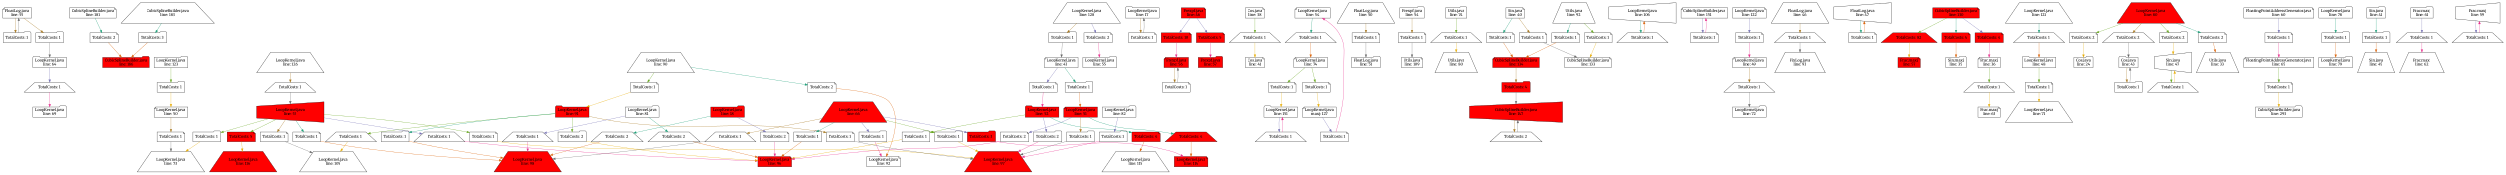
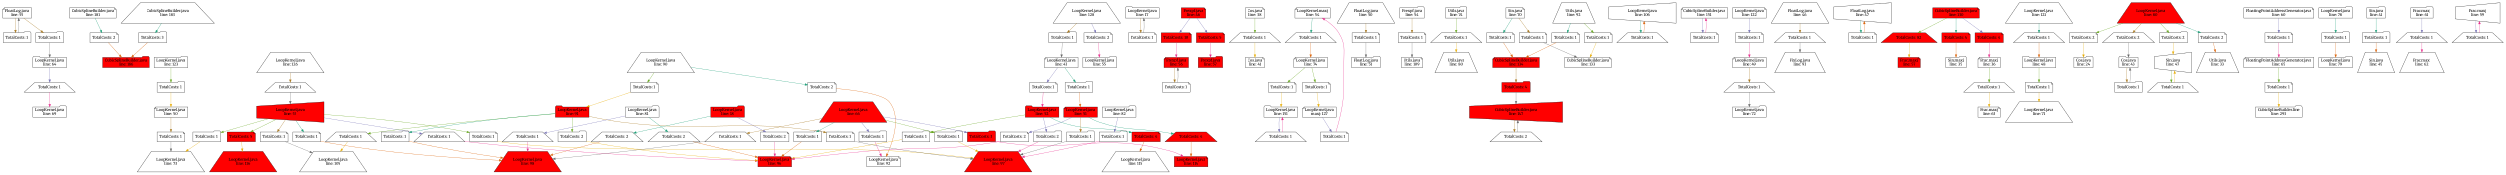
node "LoopKernel.java line: 54": label "LoopKernel.java line: 54" -> "LoopKernel.maxj line: 54"
node "Sin.java line: 40": label "Sin.java line: 40" -> "Sin.java line: 70"
node "CubicSplineBuilder.java line: 293": label "CubicSplineBuilder.java line: 293" -> "CubicSplineBuilder.line line: 293"
